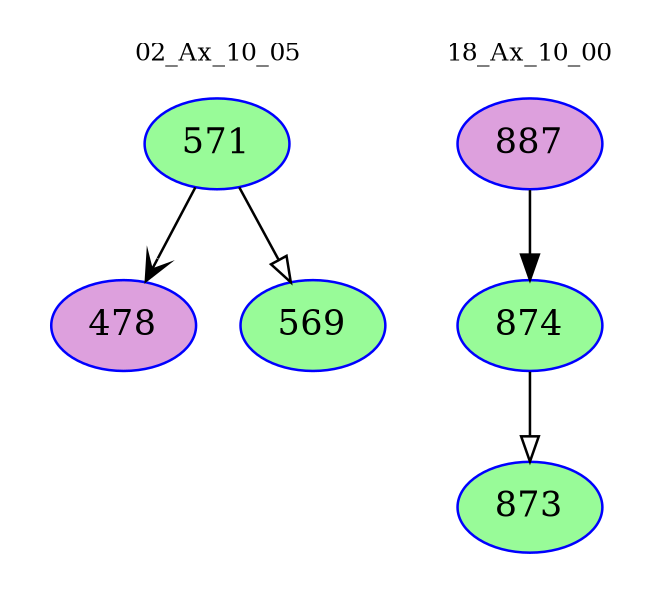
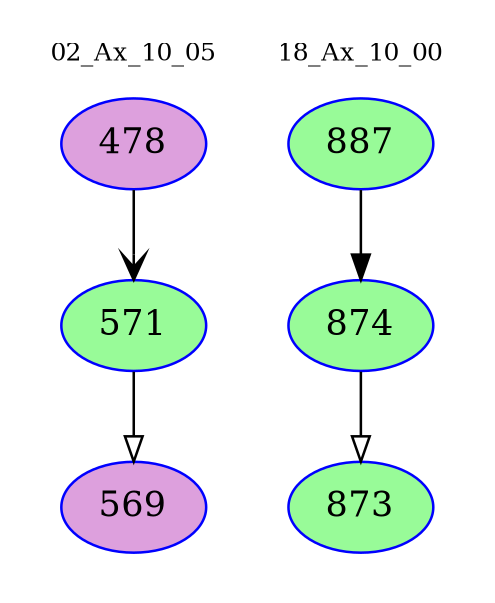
node "887": fillcolor plum -> palegreen
edge "571" -> "478": reversed
node "569": fillcolor palegreen -> plum
